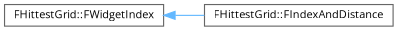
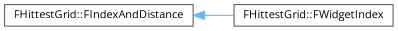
edge "FHittestGrid::FIndexAndDistance" -> "FHittestGrid::FWidgetIndex": reversed
